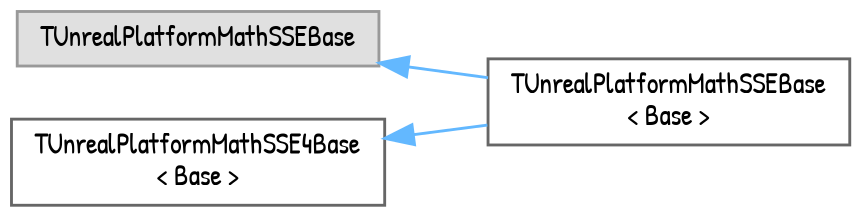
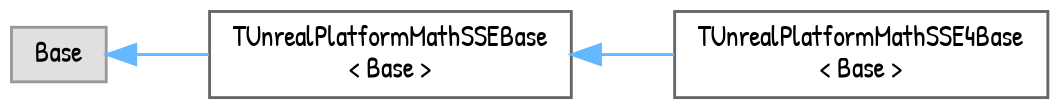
node "TUnrealPlatformMathSSEBase": label "TUnrealPlatformMathSSEBase" -> "Base"
edge "TUnrealPlatformMathSSEBase < Base >" -> "TUnrealPlatformMathSSE4Base < Base >": reversed
